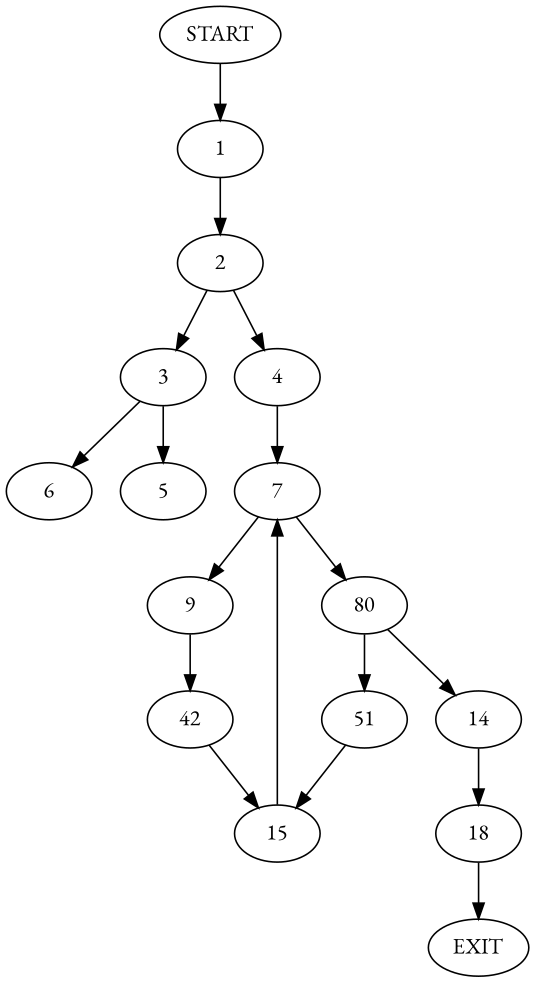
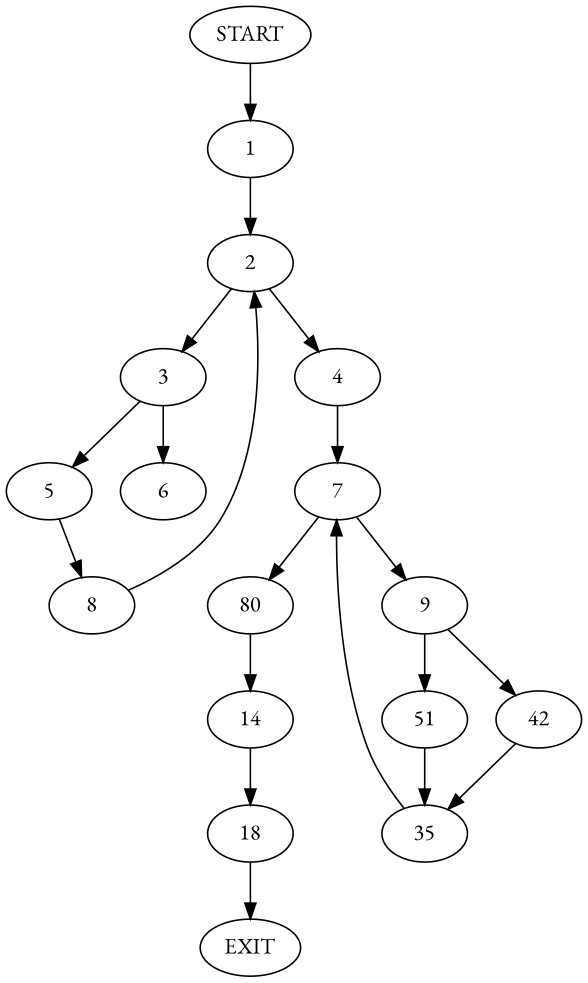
node "8": added
edge "80" -> "51": now "9" -> "51"
node "15": label "15" -> "35"
